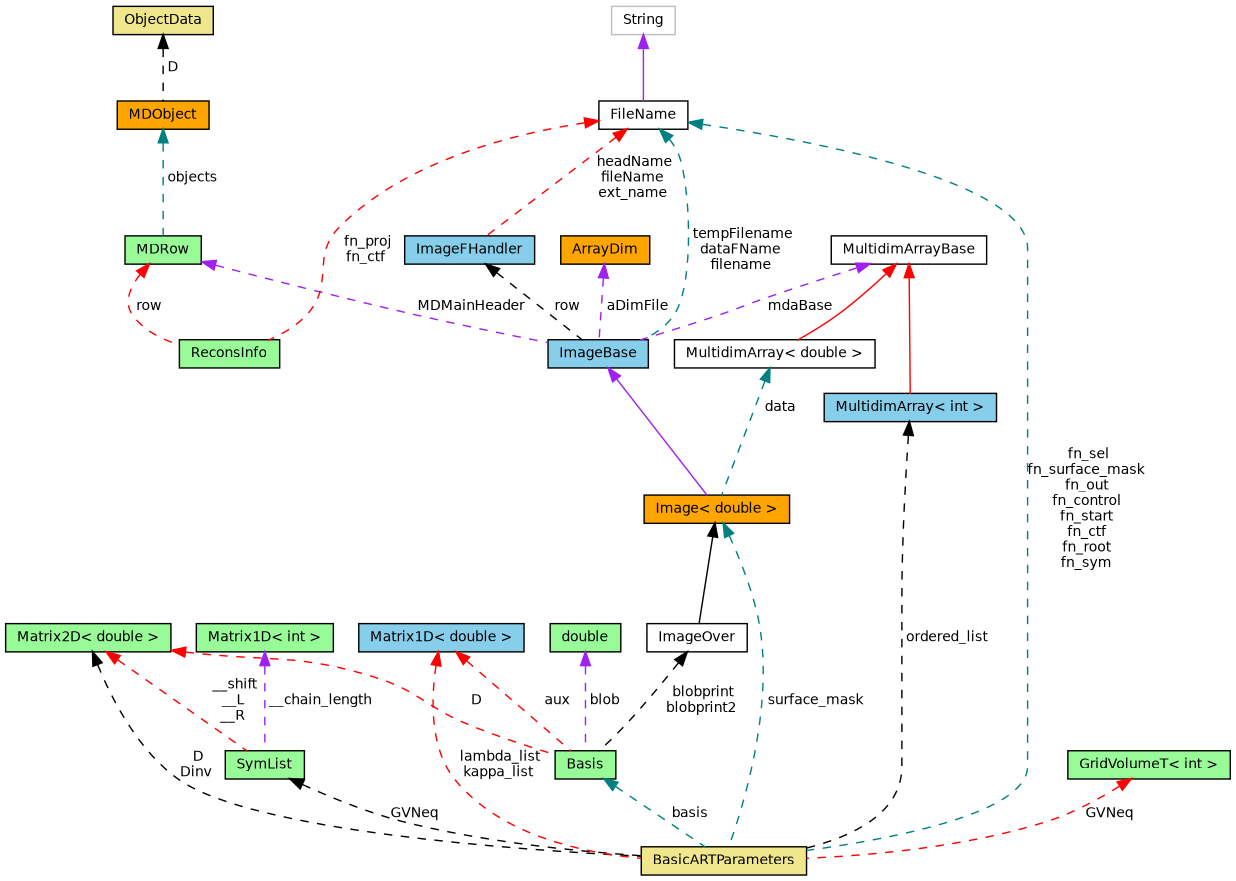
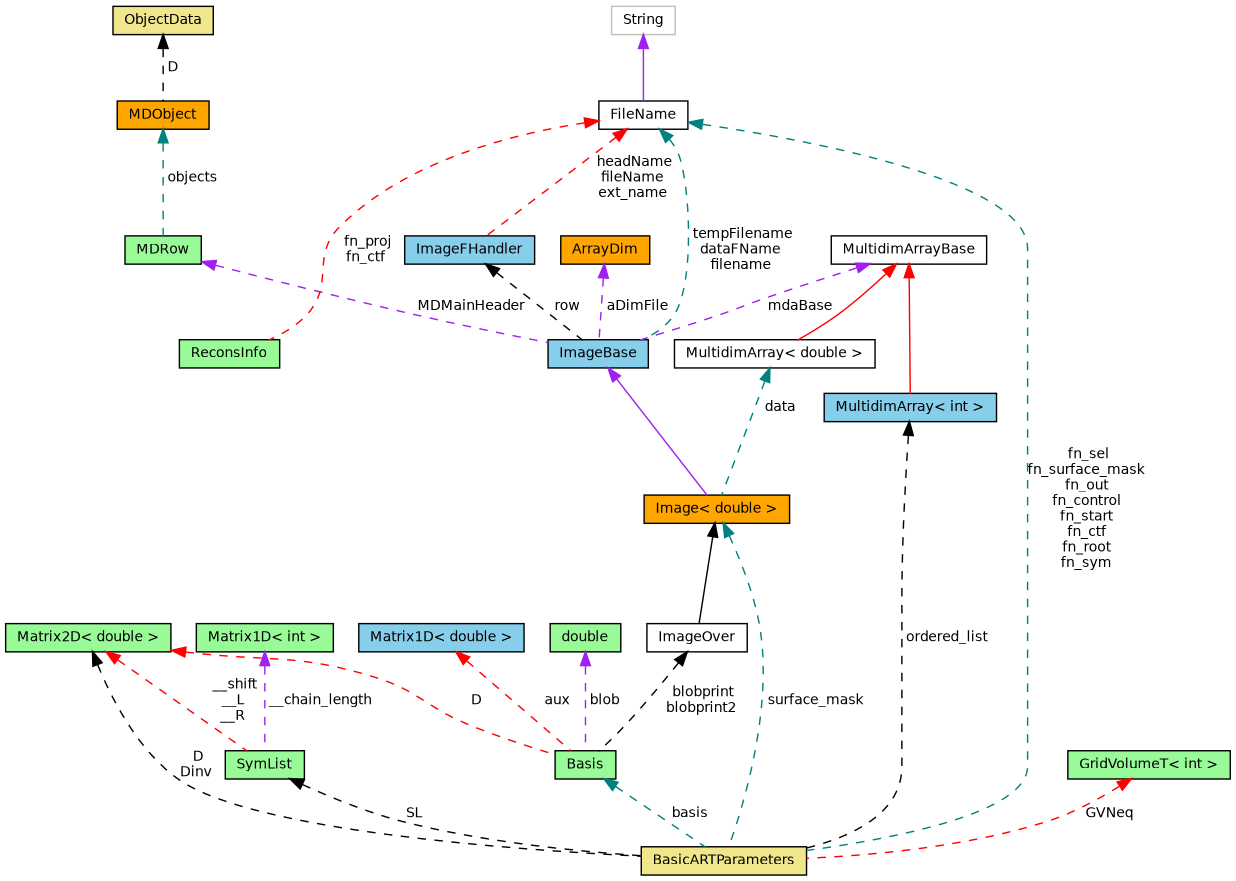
edge "ReconsInfo" -> "MDRow": removed, label "row"
edge "BasicARTParameters" -> "Matrix1D< double >": removed, label "lambda_list kappa_list"
edge "BasicARTParameters" -> "SymList": label " GVNeq" -> " SL"
